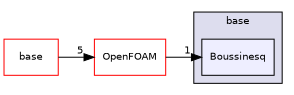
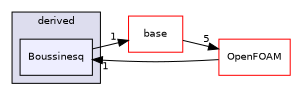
cluster "base": label "base" -> "derived"
edge "Boussinesq" -> "base": added
